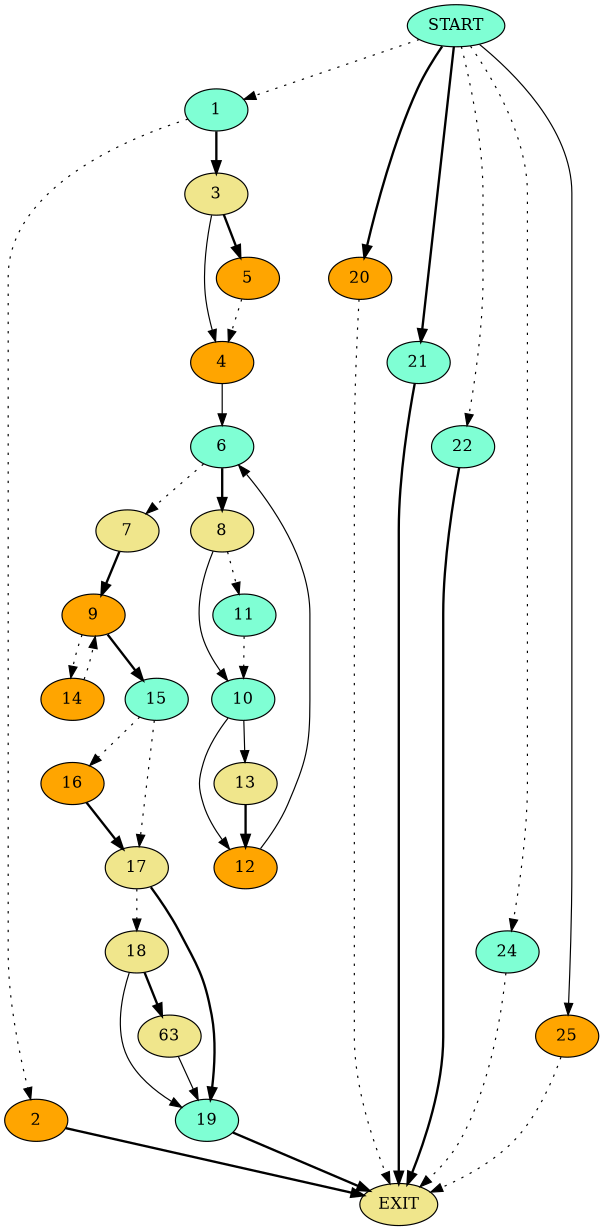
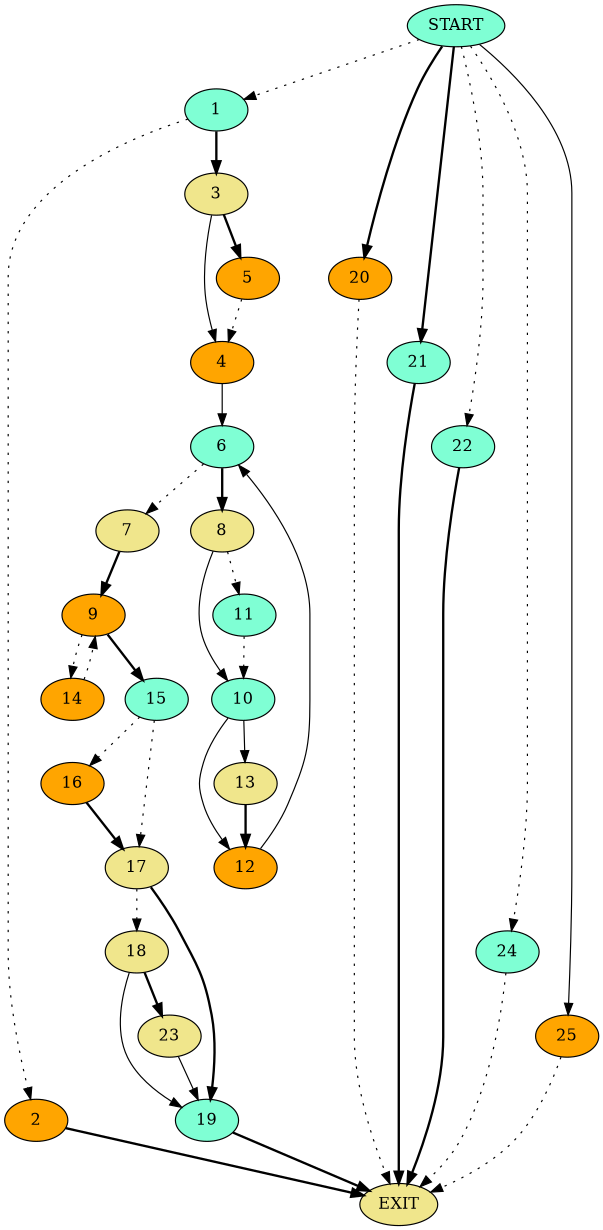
node "63": label "63" -> "23"
